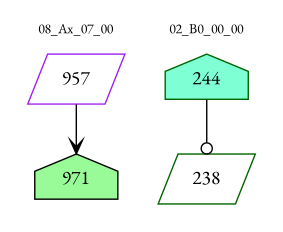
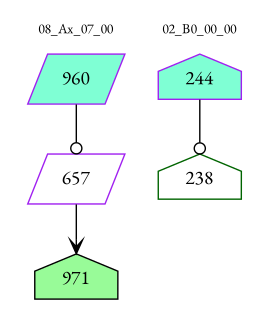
node "957": label "957" -> "657"
node "960": added
node "244": color darkgreen -> purple
node "238": shape parallelogram -> house
